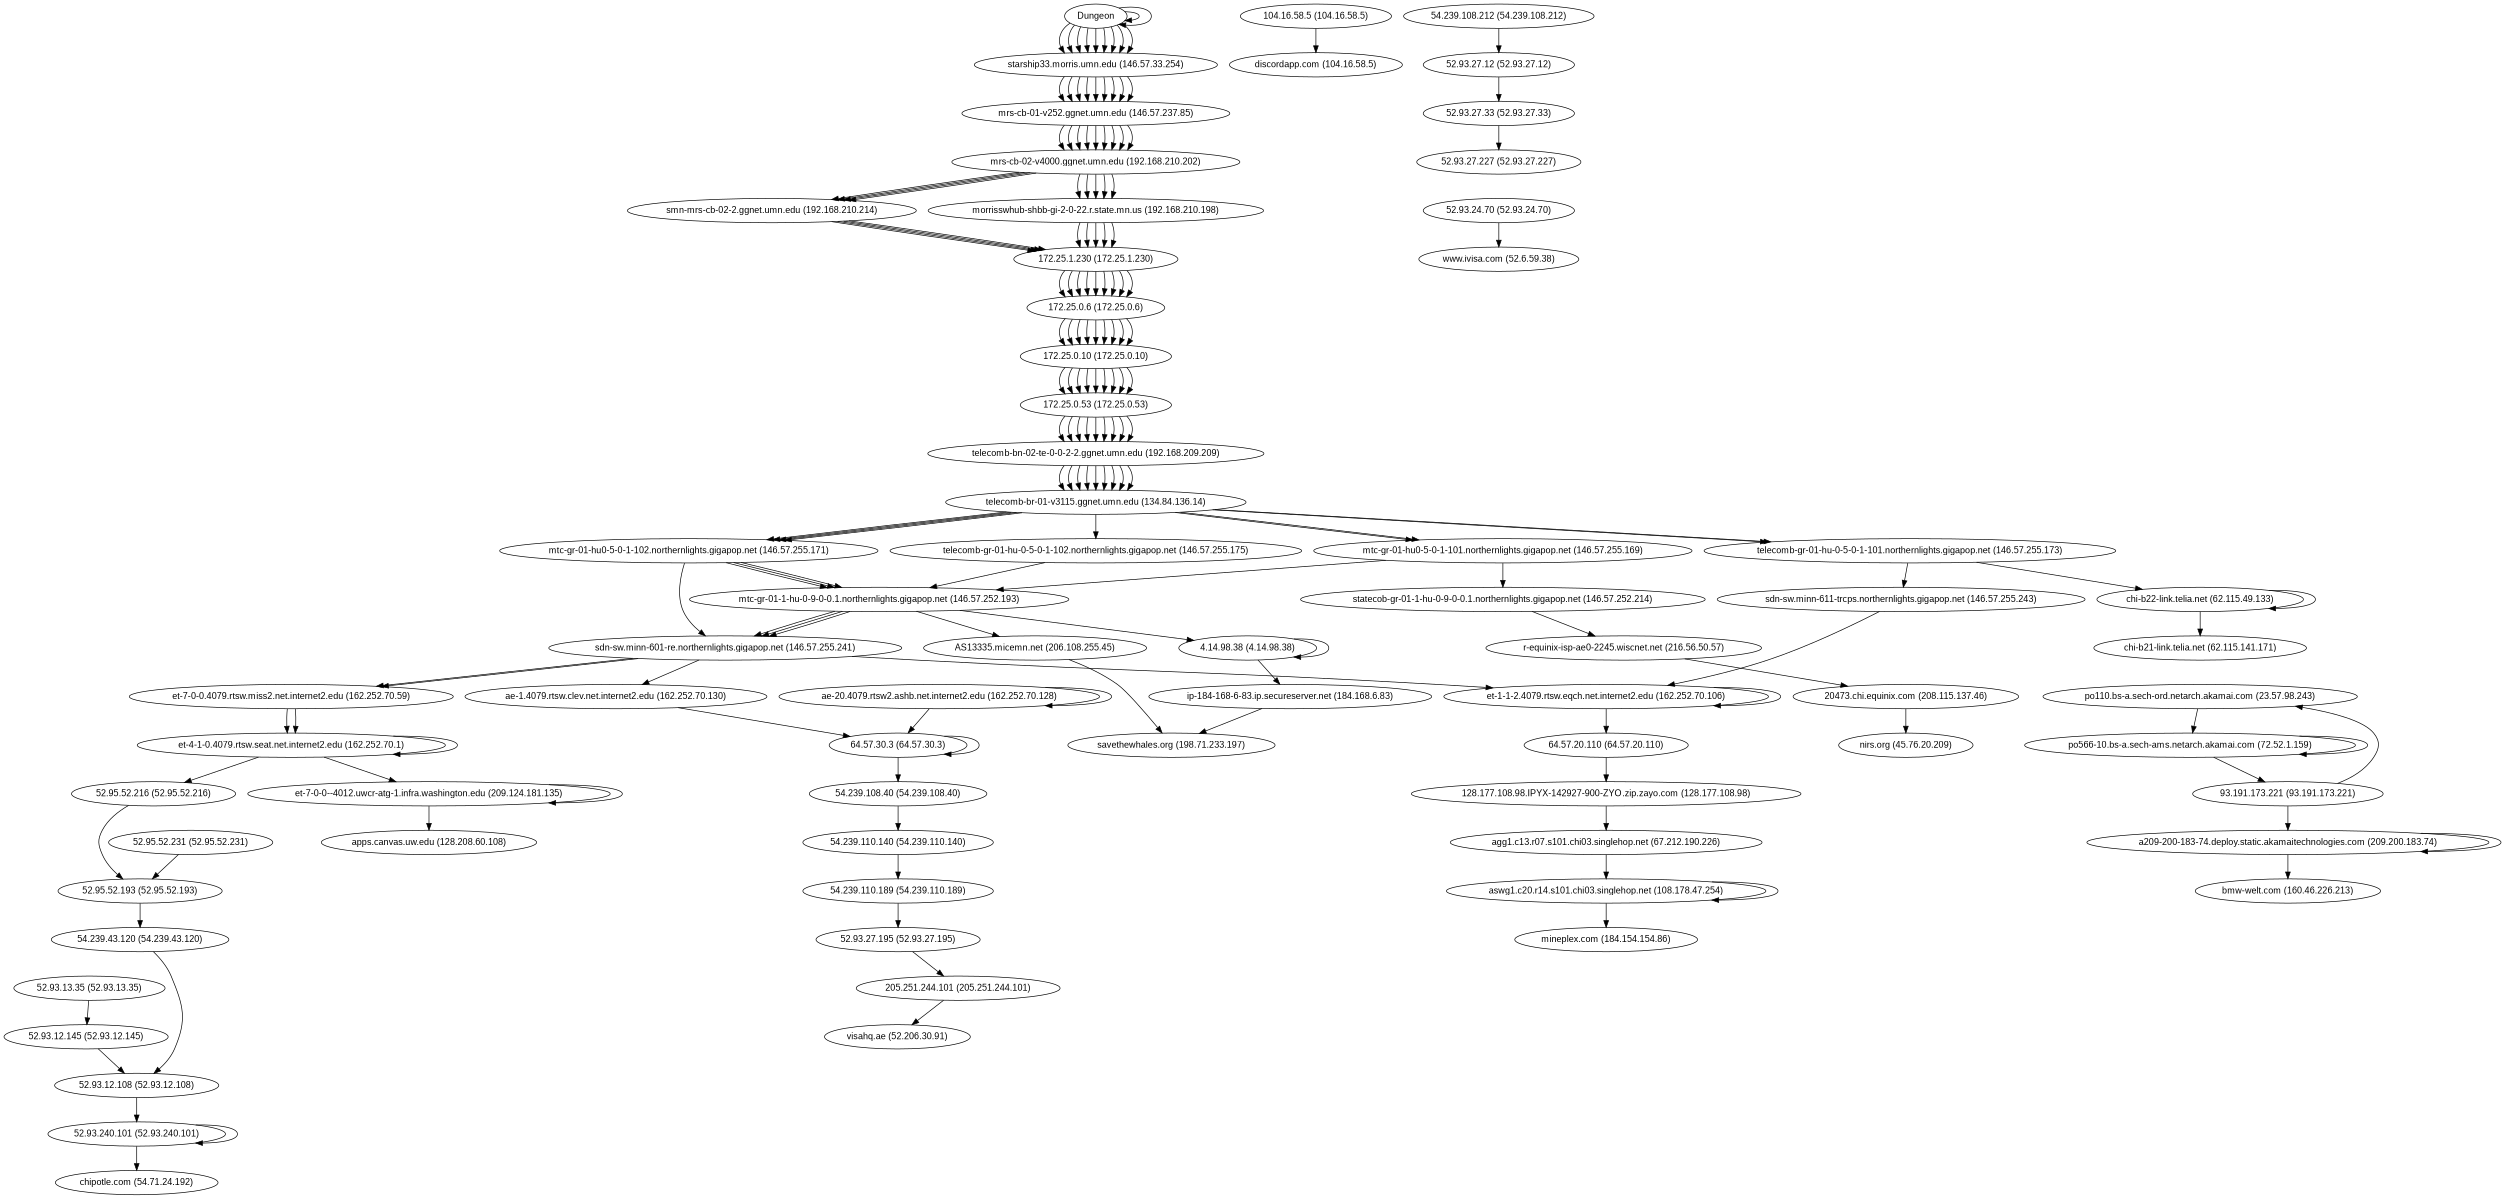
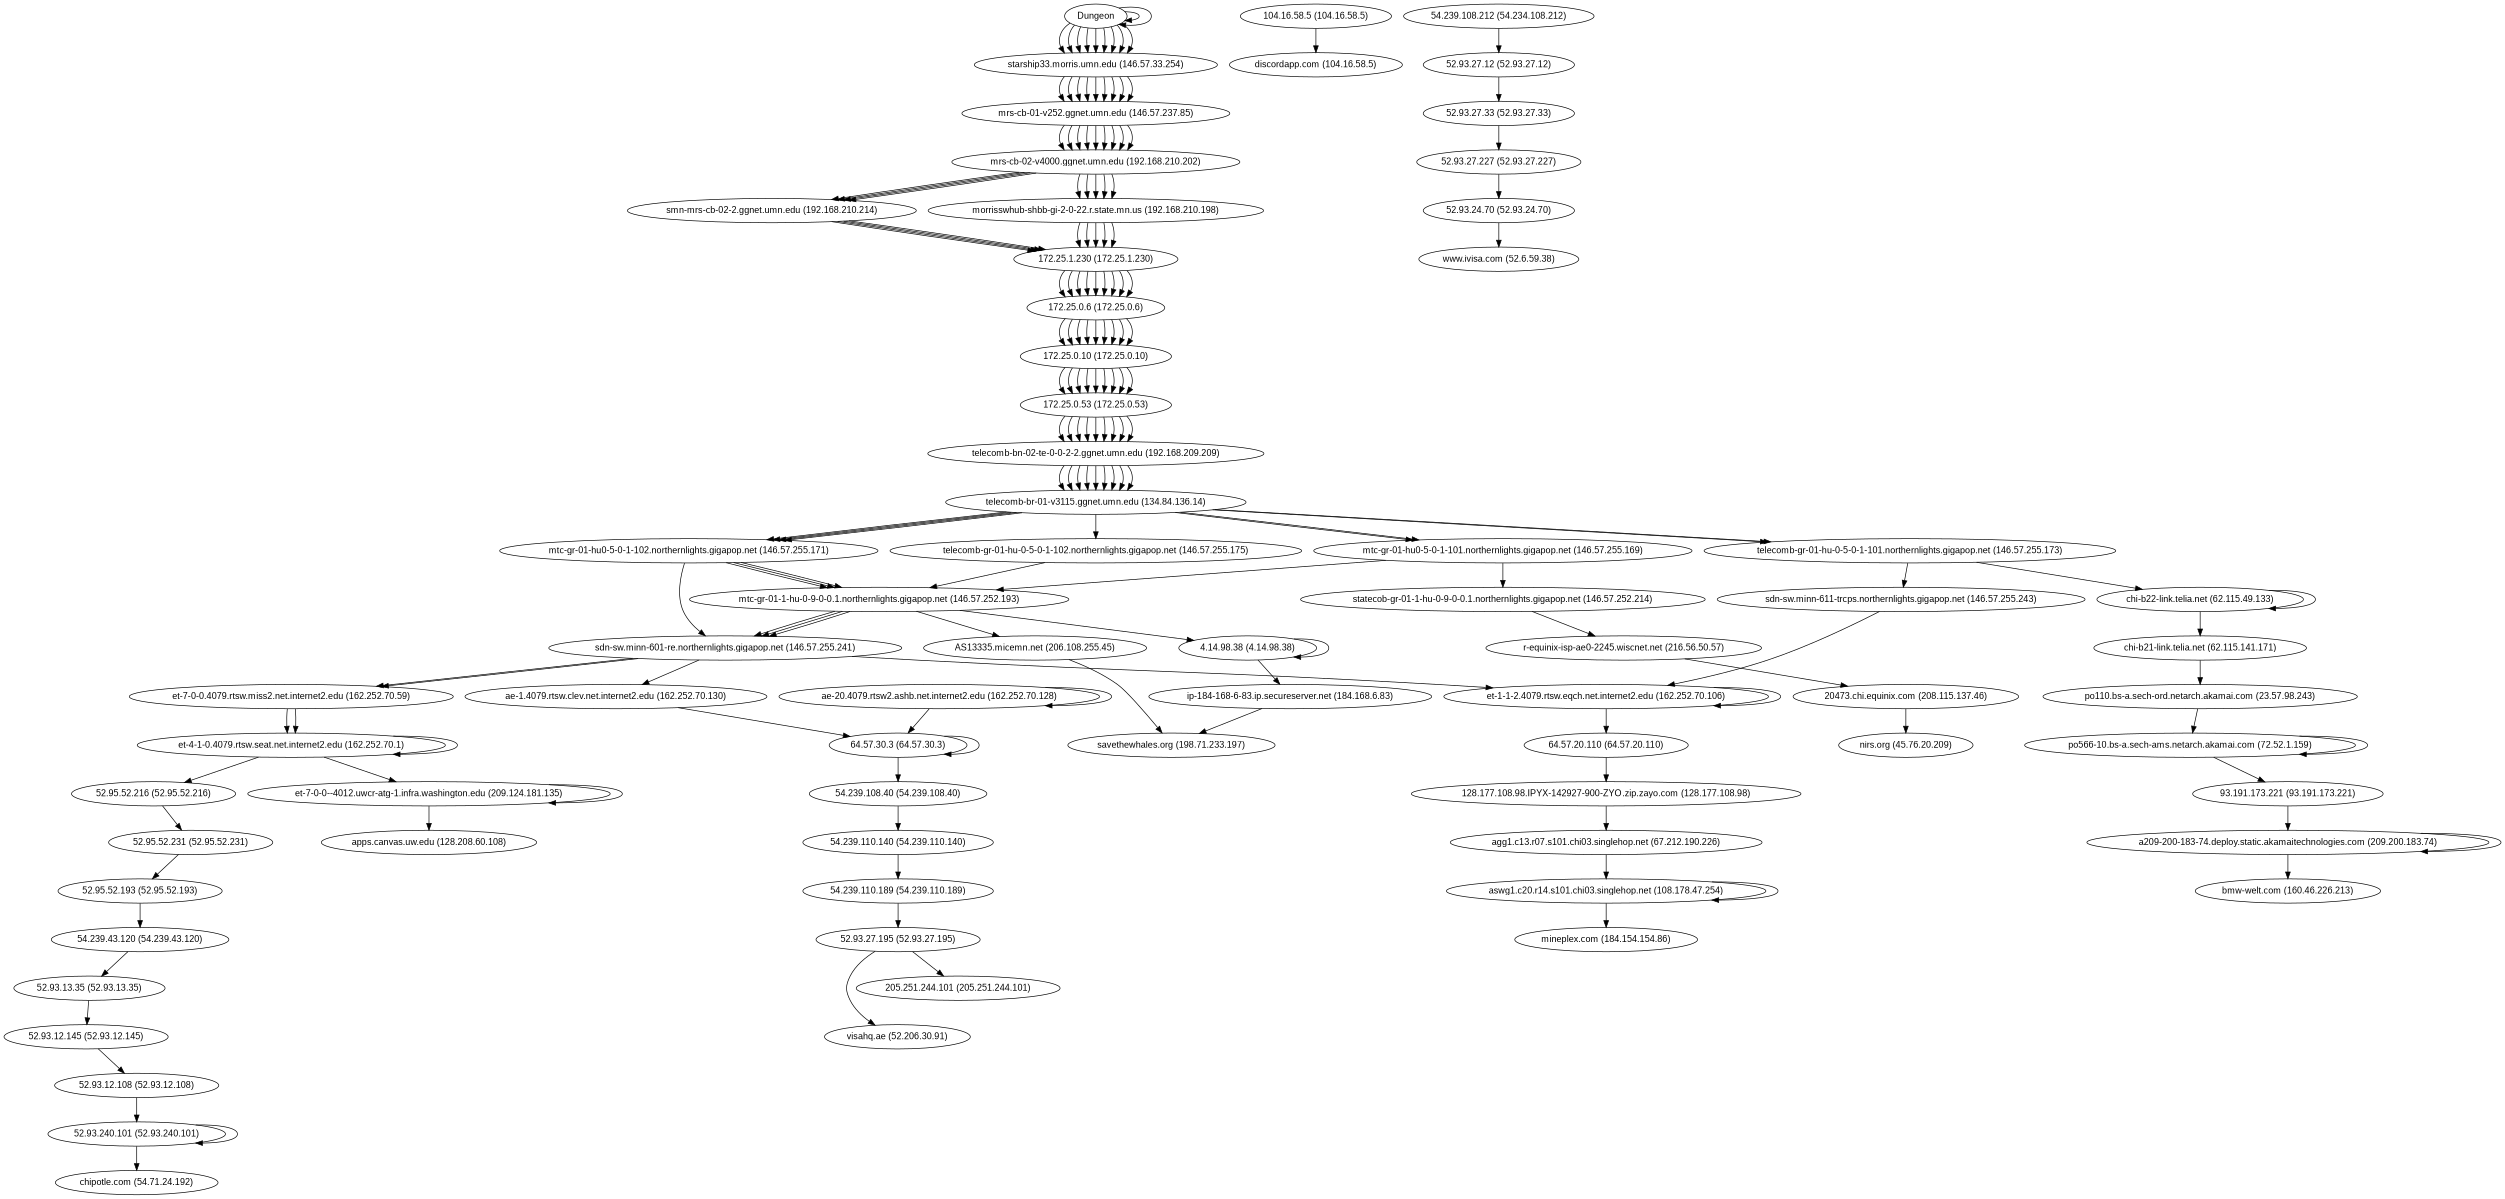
node "54.239.108.212 (54.239.108.212)": label "54.239.108.212 (54.239.108.212)" -> "54.239.108.212 (54.234.108.212)"
edge "52.93.27.227 (52.93.27.227)" -> "52.93.24.70 (52.93.24.70)": added
edge "93.191.173.221 (93.191.173.221)" -> "po110.bs-a.sech-ord.netarch.akamai.com (23.57.98.243)": now "chi-b21-link.telia.net (62.115.141.171)" -> "po110.bs-a.sech-ord.netarch.akamai.com (23.57.98.243)"
edge "52.95.52.216 (52.95.52.216)" -> "52.95.52.193 (52.95.52.193)": now "52.95.52.216 (52.95.52.216)" -> "52.95.52.231 (52.95.52.231)"
edge "54.239.43.120 (54.239.43.120)" -> "52.93.12.108 (52.93.12.108)": now "54.239.43.120 (54.239.43.120)" -> "52.93.13.35 (52.93.13.35)"
edge "205.251.244.101 (205.251.244.101)" -> "visahq.ae (52.206.30.91)": now "52.93.27.195 (52.93.27.195)" -> "visahq.ae (52.206.30.91)"
